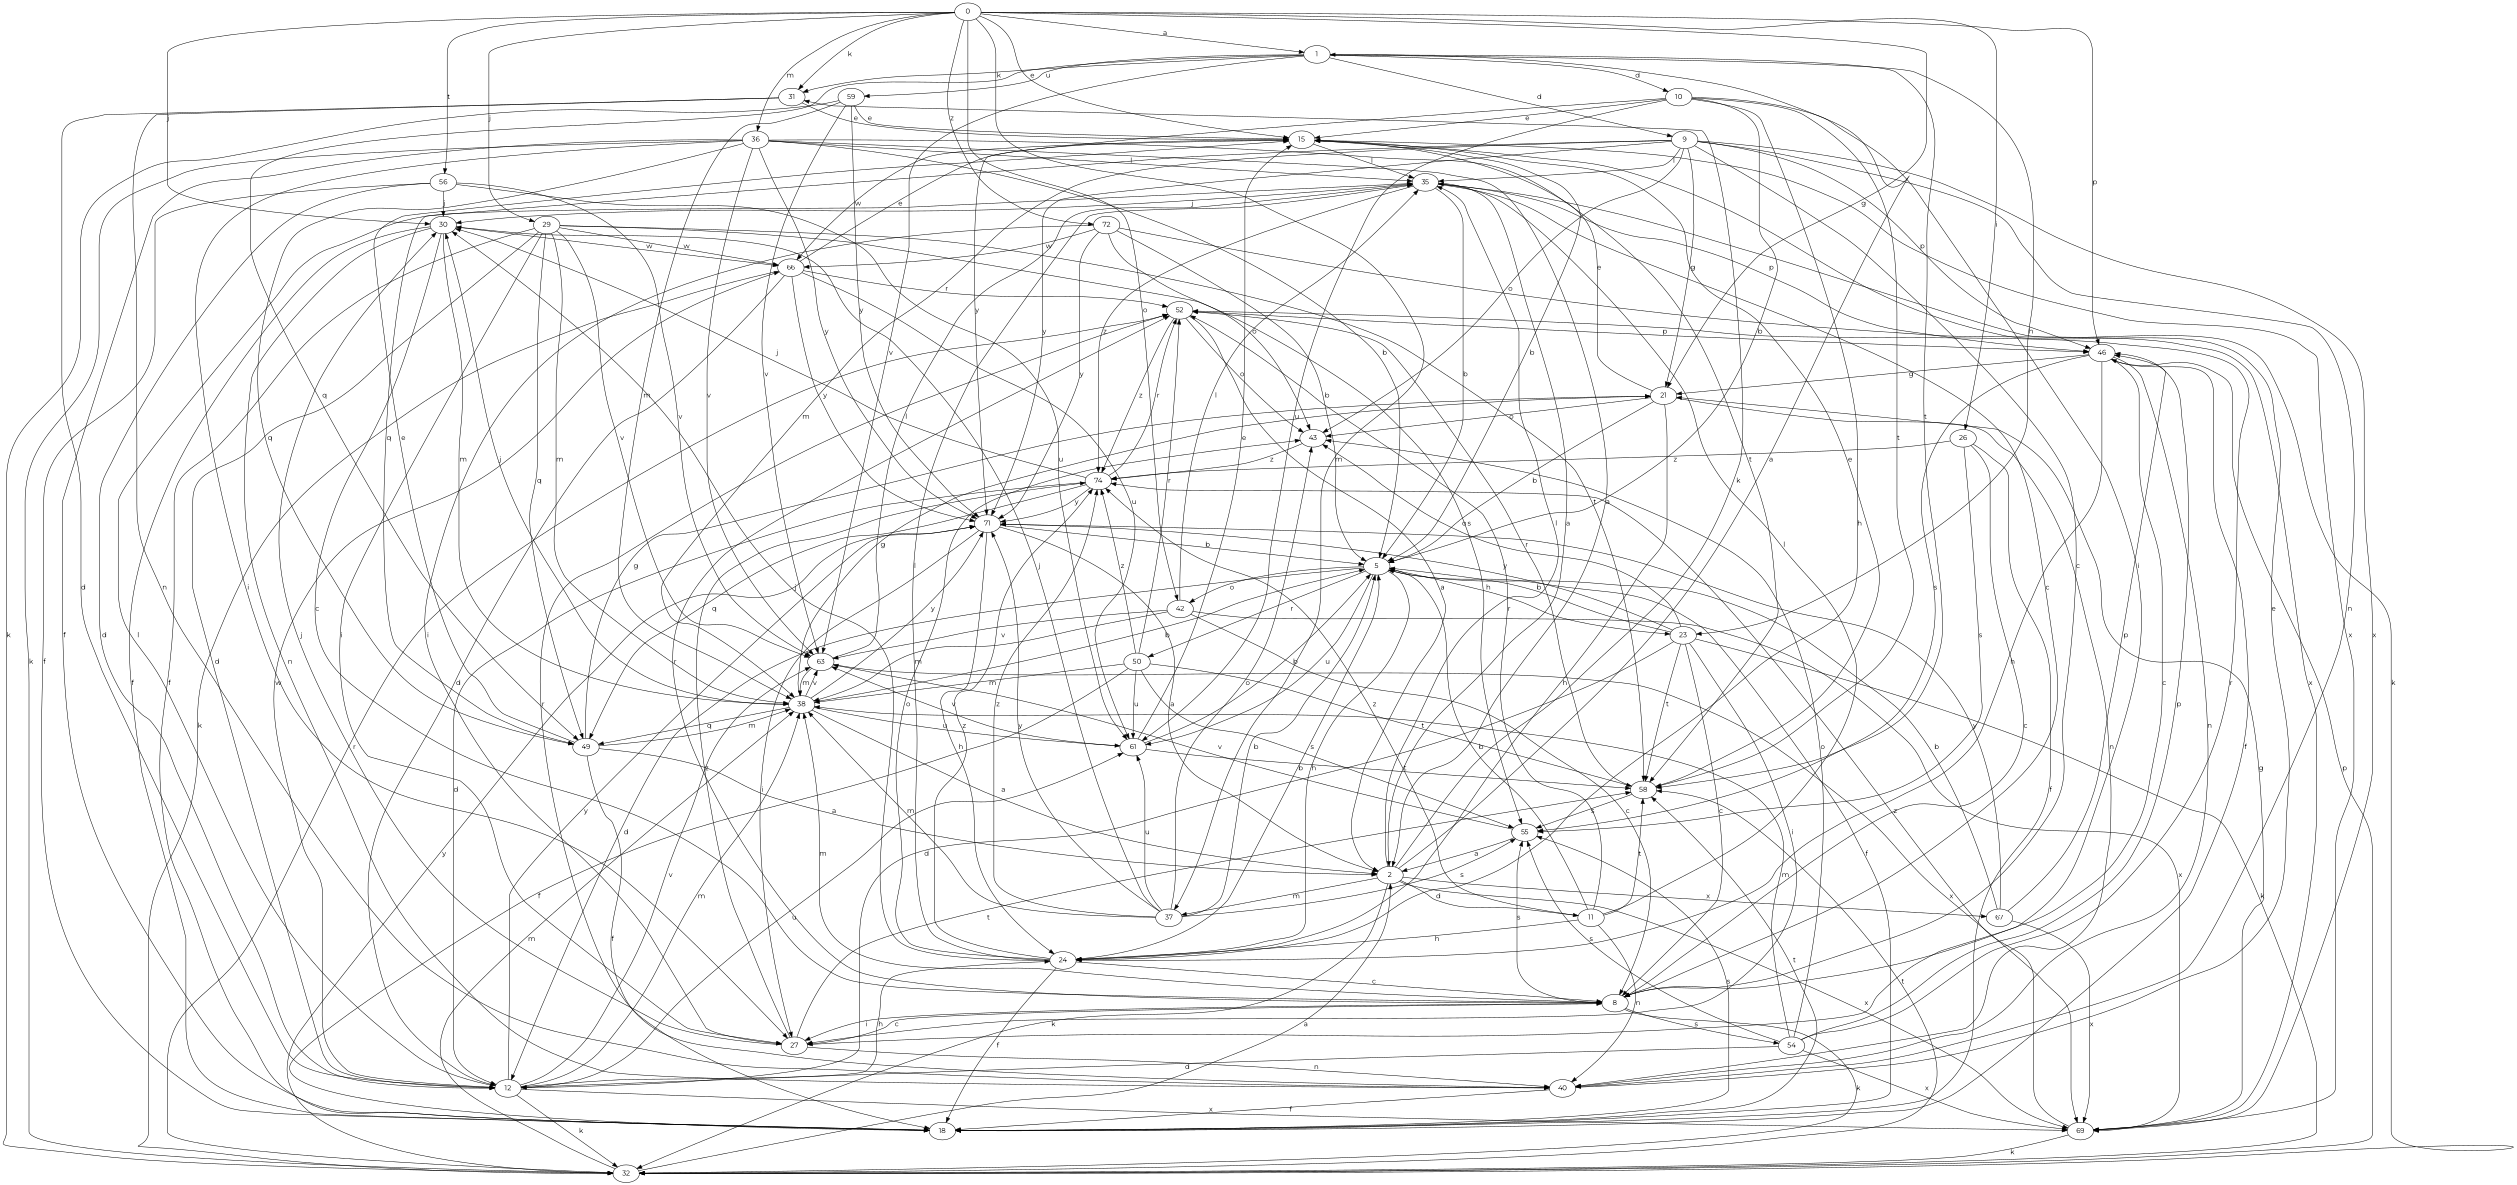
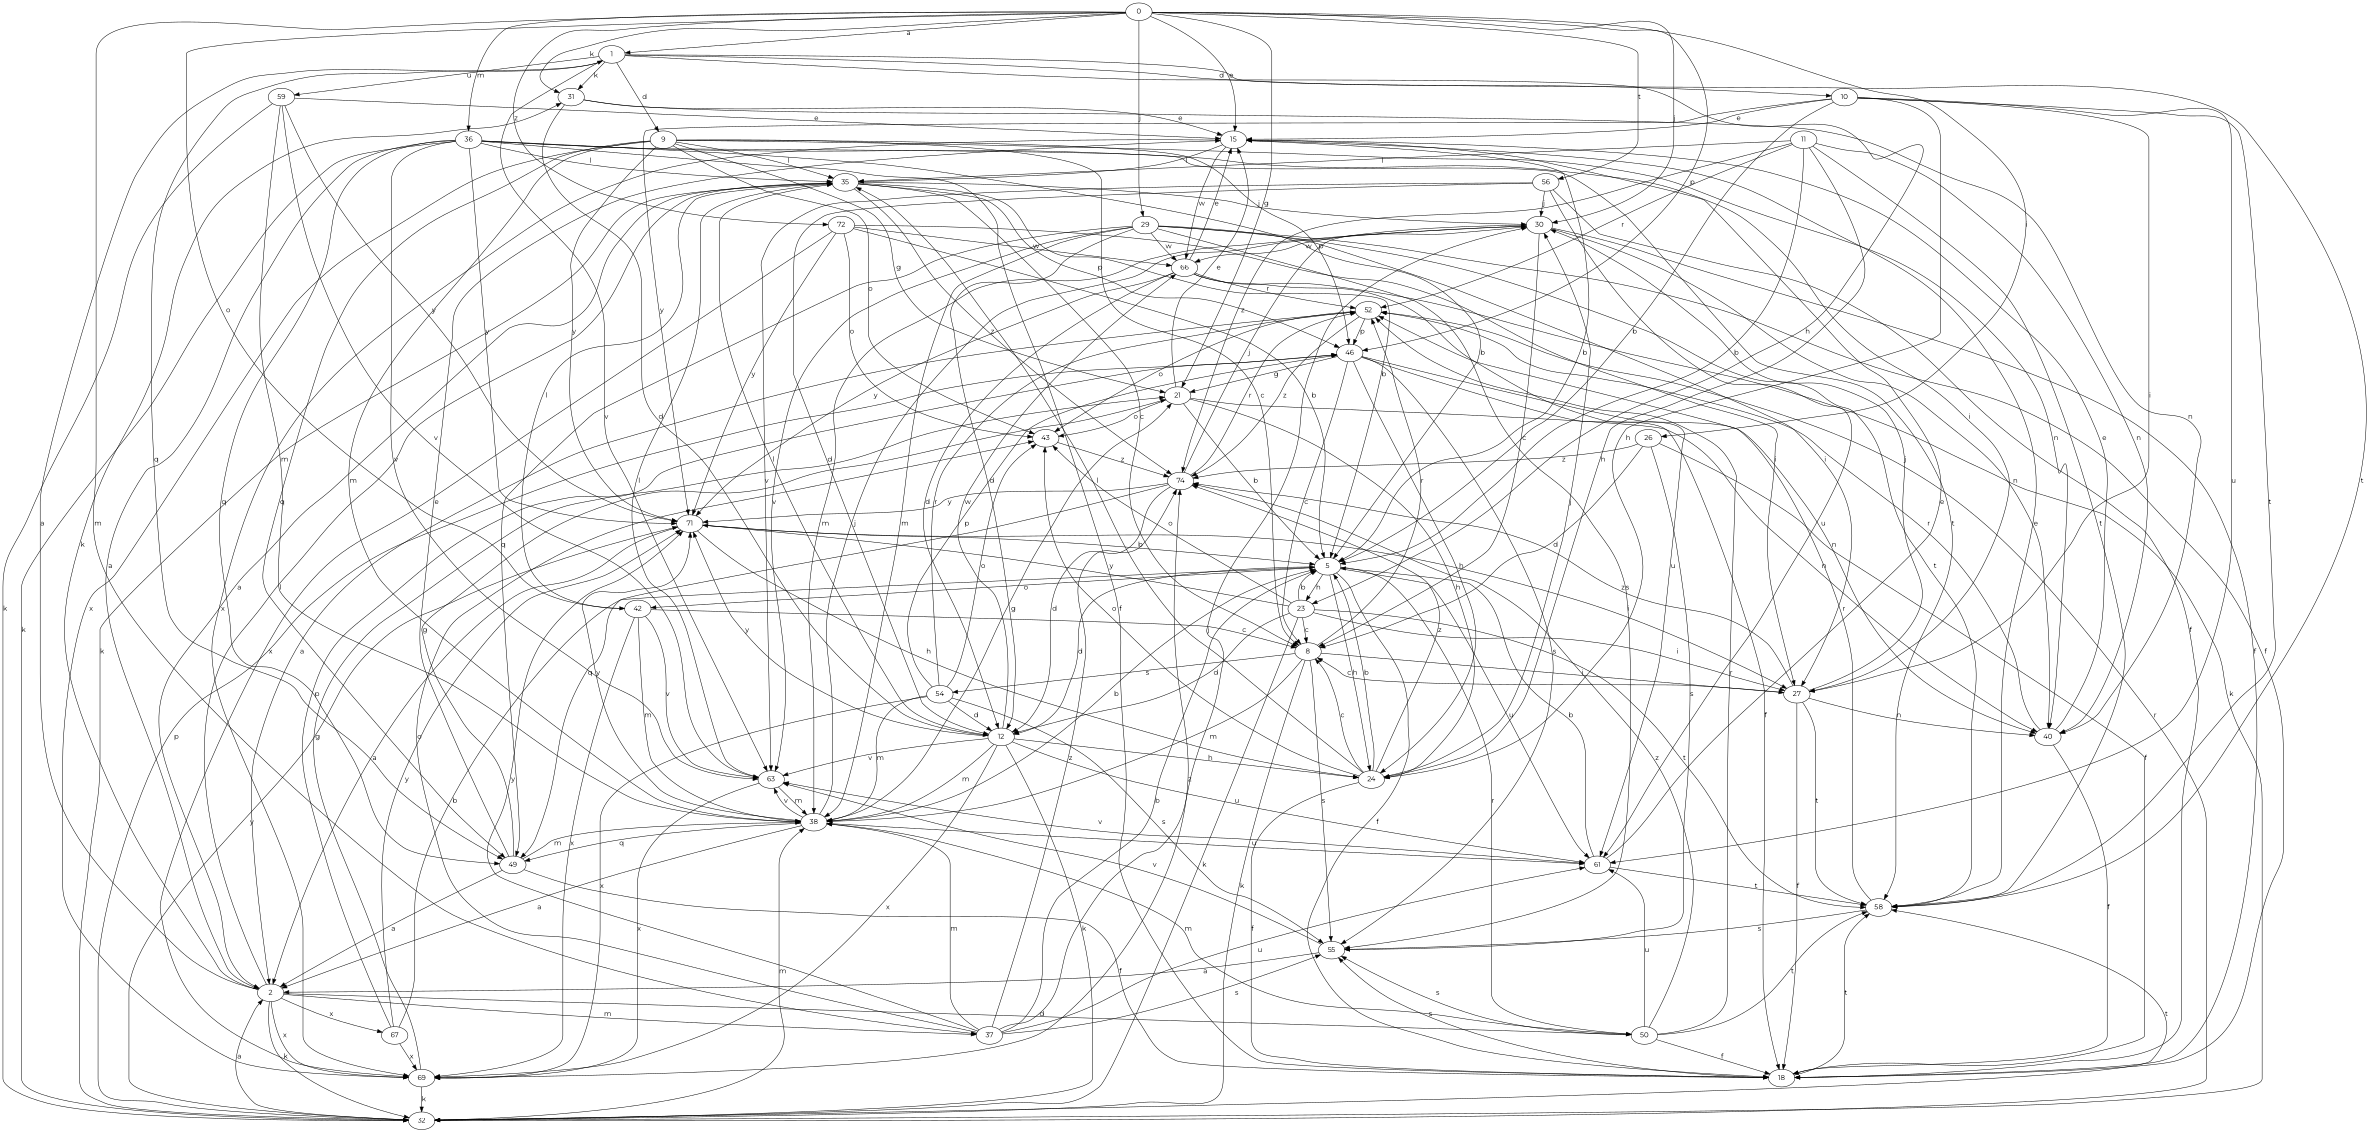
edge "26" -> "8": label "c" -> "d"
edge "27" -> "18": added, label "f"
edge "2" -> "11": now "2" -> "50"
